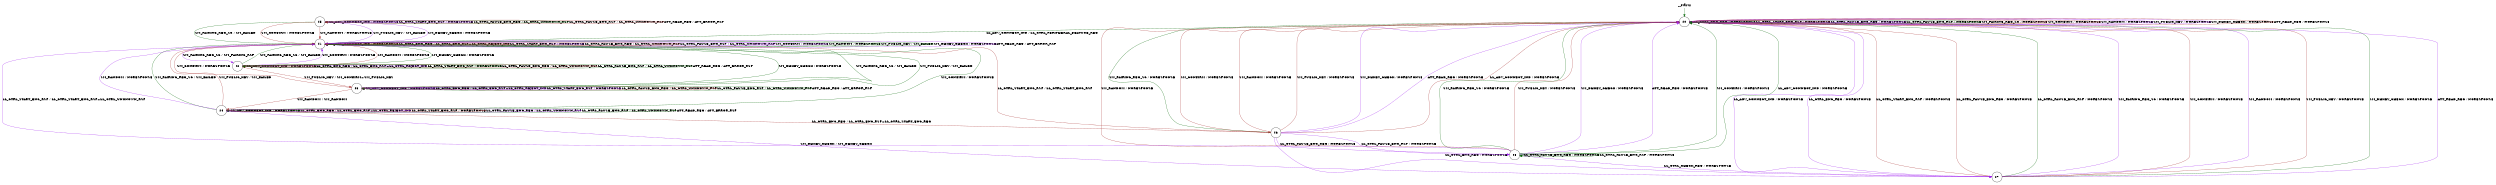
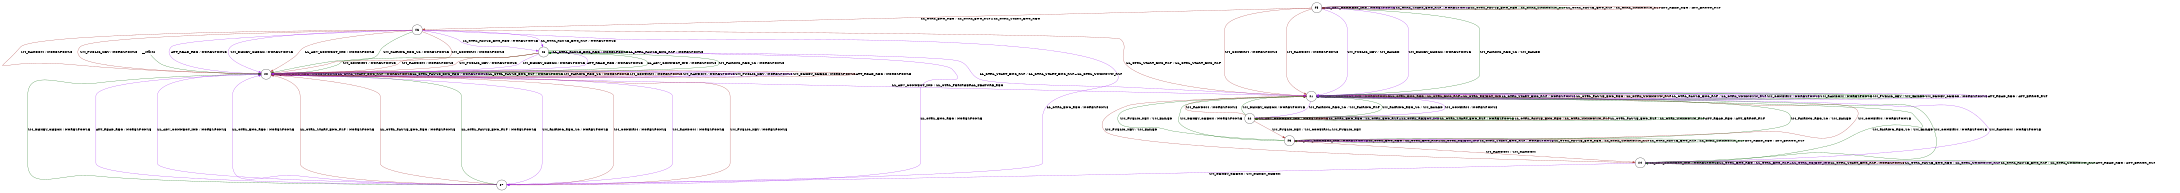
edge "s0" -> "s1": color darkgreen -> purple
edge "s4" -> "s6": now "s5" -> "s6"
edge "s8" -> "s7": label "LL_CTRL_CHECK_REQ / NORESPONSE" -> "LL_CTRL_ENC_REQ / NORESPONSE"
